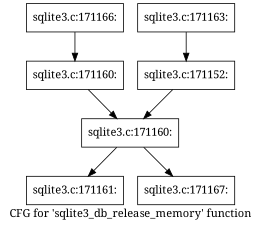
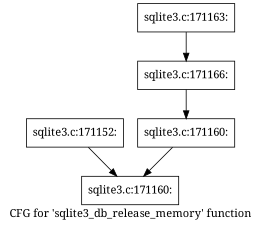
edge "sqlite3.c:171163:" -> "sqlite3.c:171152:": now "sqlite3.c:171163:" -> "sqlite3.c:171166:"
node "sqlite3.c:171161:": removed
node "sqlite3.c:171167:": removed
